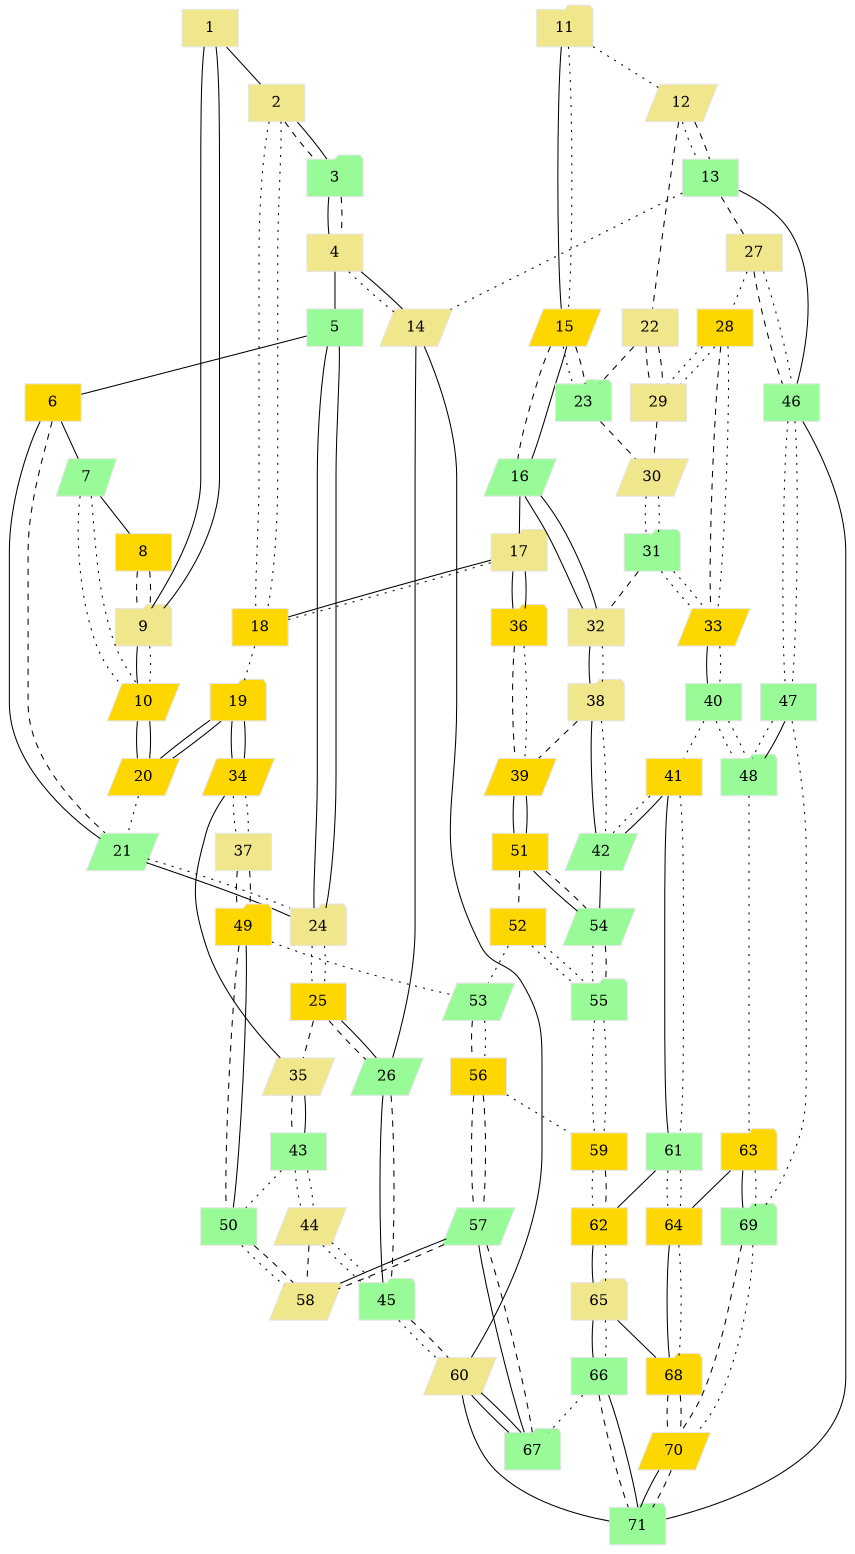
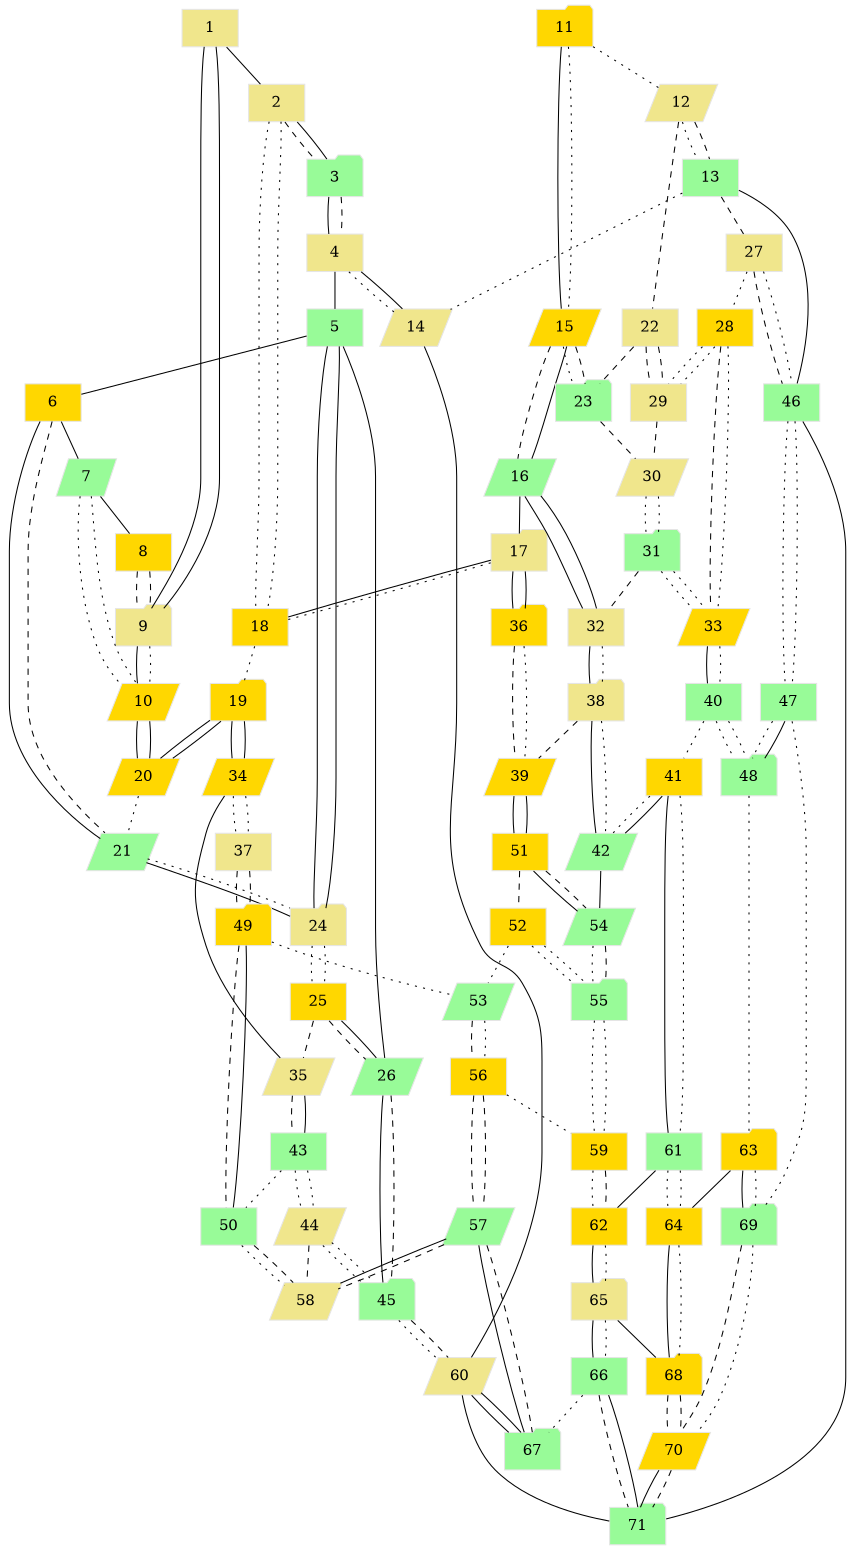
node "11": fillcolor khaki -> gold
edge "14" -- "26": now "5" -- "26"
